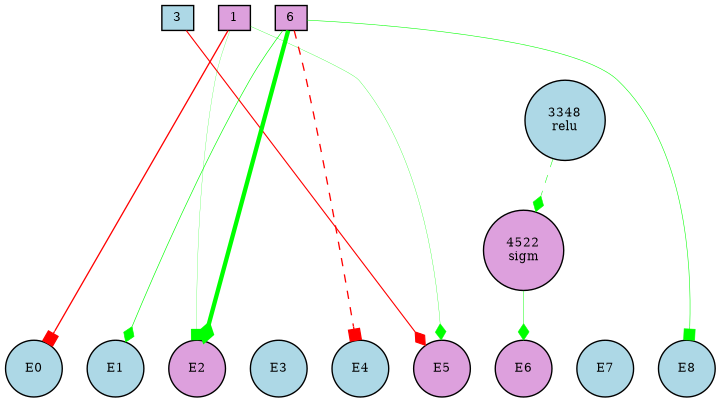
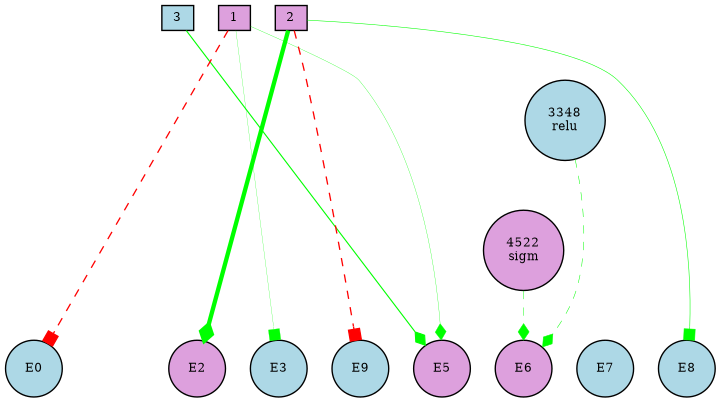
node "6": label "6" -> "2"
edge "3348 relu" -> "4522 sigm": now "3348 relu" -> "E6"
edge "1" -> "E0": style solid -> dashed
edge "3" -> "E5": color red -> green
edge "1" -> "E2": now "1" -> "E3"
edge "4522 sigm" -> "E6": style bold -> dashed
node "E1": removed
node "E4": label "E4" -> "E9"
